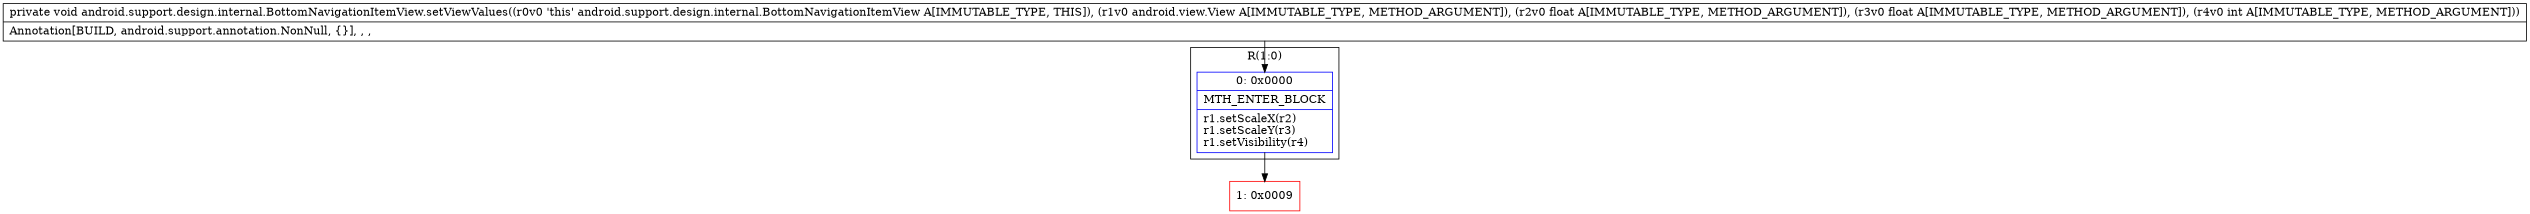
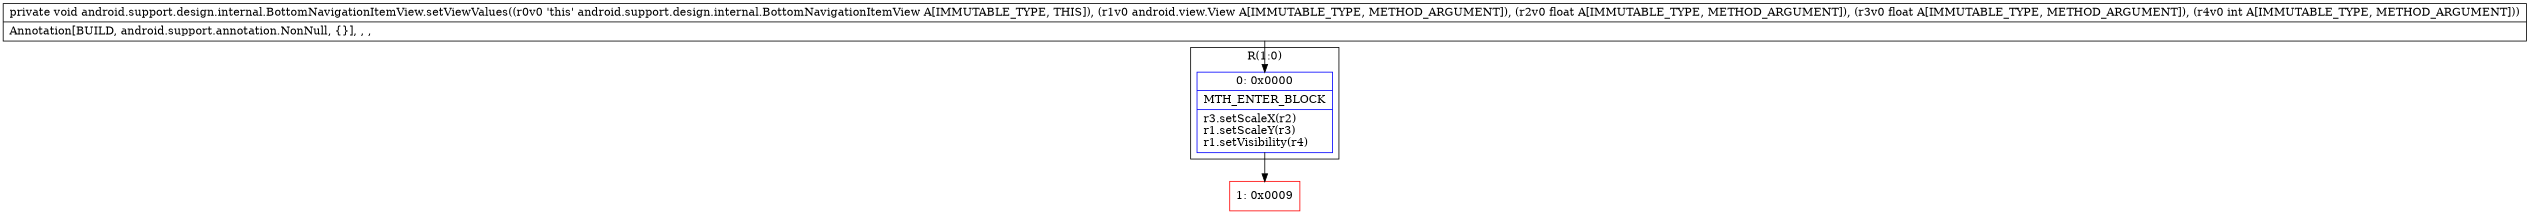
node "0: 0x0000": text "r1.setScaleX(r2)" -> "r3.setScaleX(r2)"
